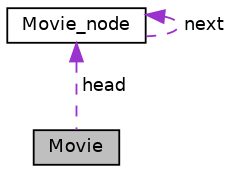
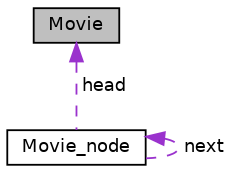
edge "Movie" -> "Movie_node": reversed
